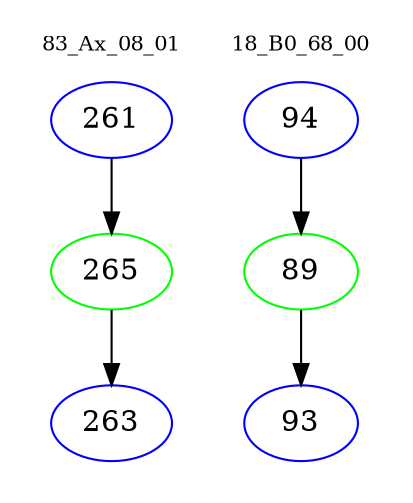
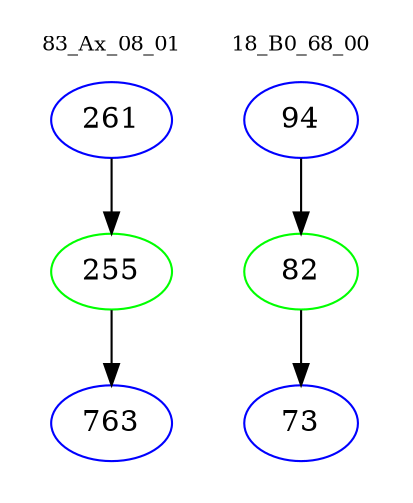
node "265": label "265" -> "255"
node "89": label "89" -> "82"
node "263": label "263" -> "763"
node "93": label "93" -> "73"
